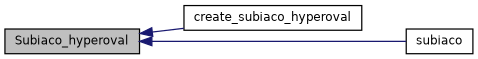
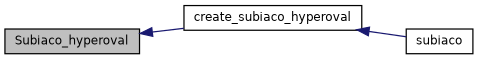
edge "subiaco" -> "Subiaco_hyperoval": now "subiaco" -> "create_subiaco_hyperoval"
